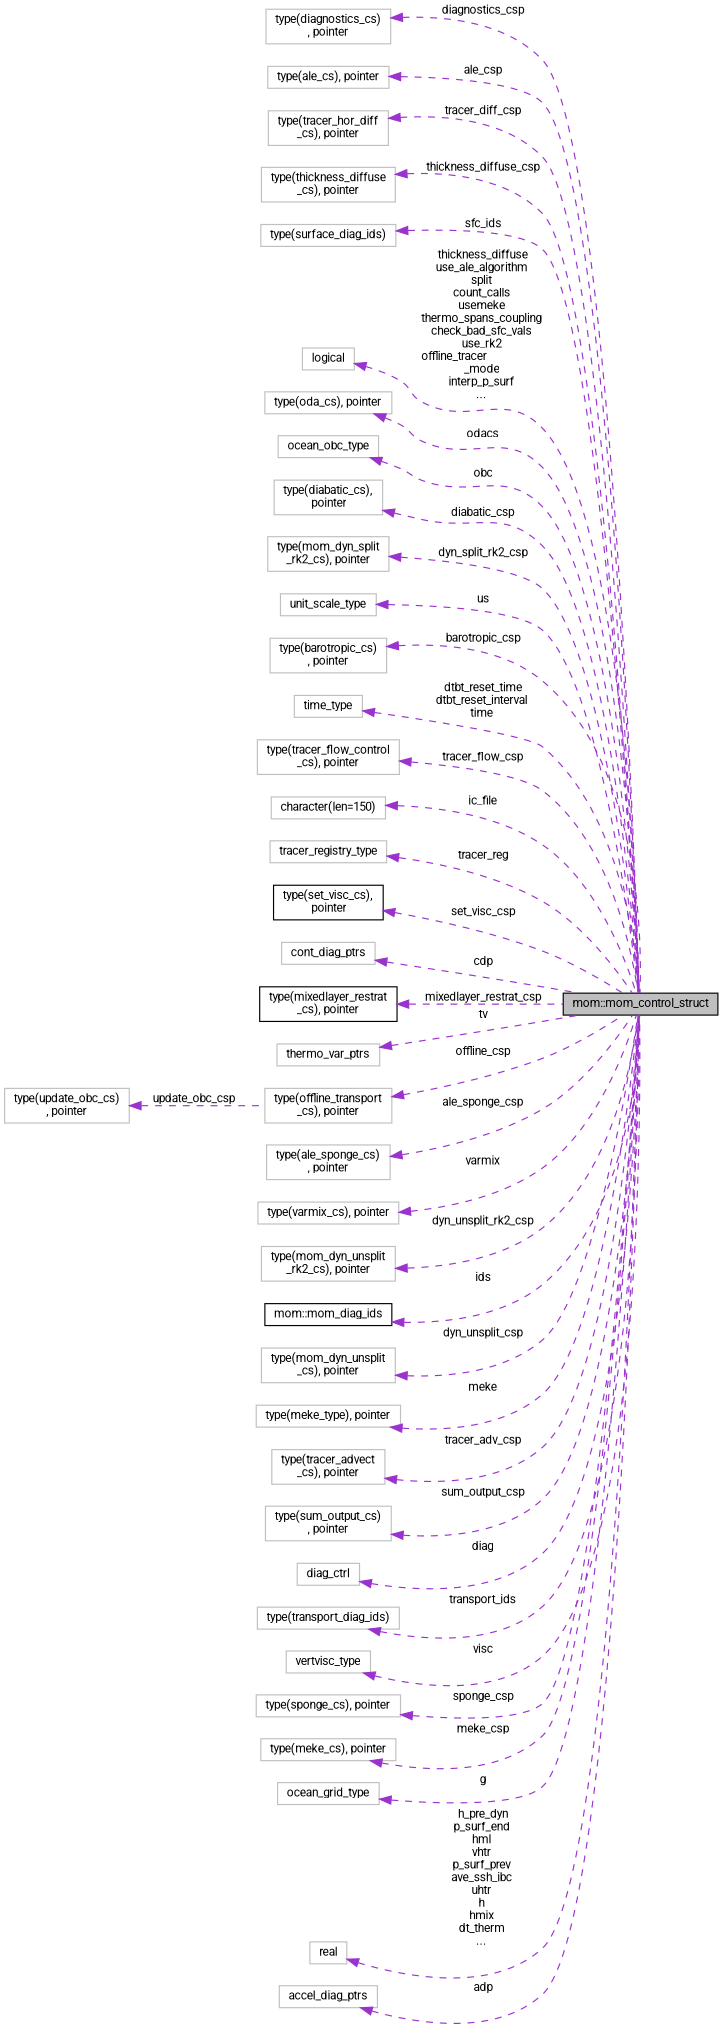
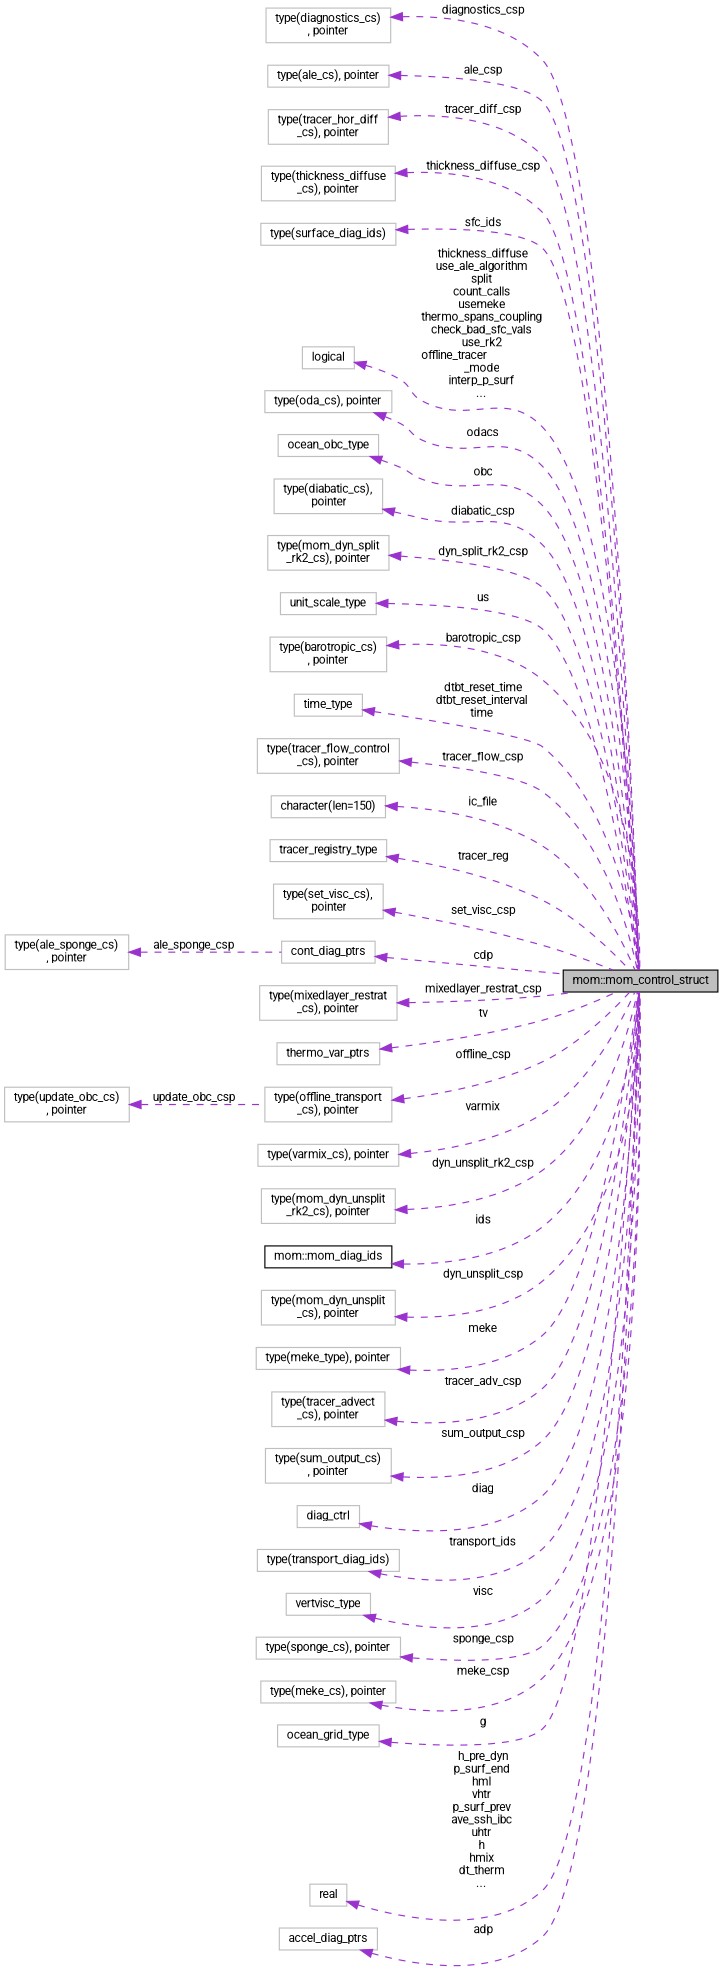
node "type(set_visc_cs), pointer": color black -> grey75
node "type(mixedlayer_restrat _cs), pointer": color black -> grey75
edge "mom::mom_control_struct" -> "type(ale_sponge_cs) , pointer": now "cont_diag_ptrs" -> "type(ale_sponge_cs) , pointer"
